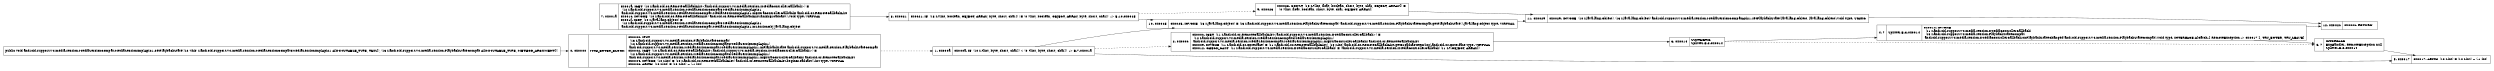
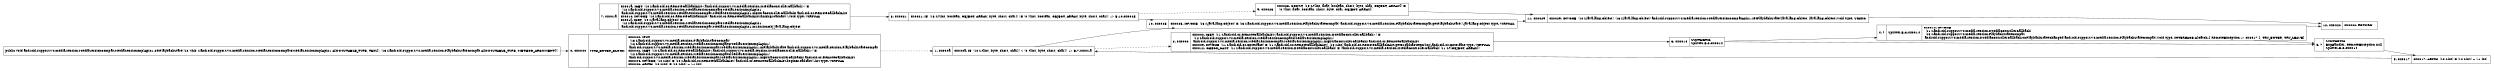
node "6: ?": text "INTERFACE" -> "SYNTHETIC"
edge "3: 0x0014" -> "6: ?": style dashed -> solid
edge "1: 0x000a" -> "5: 0x0017": reversed
